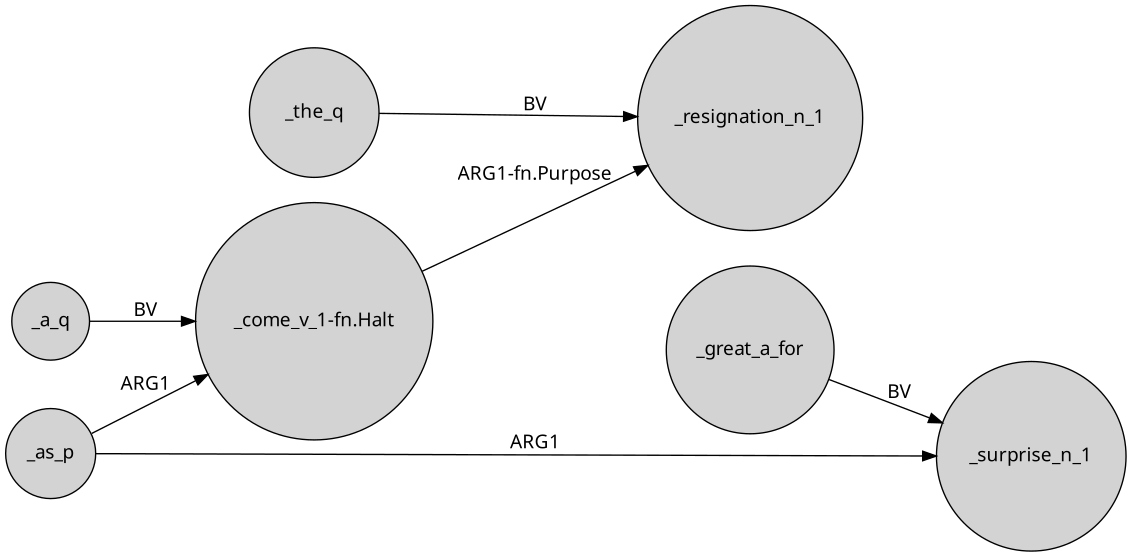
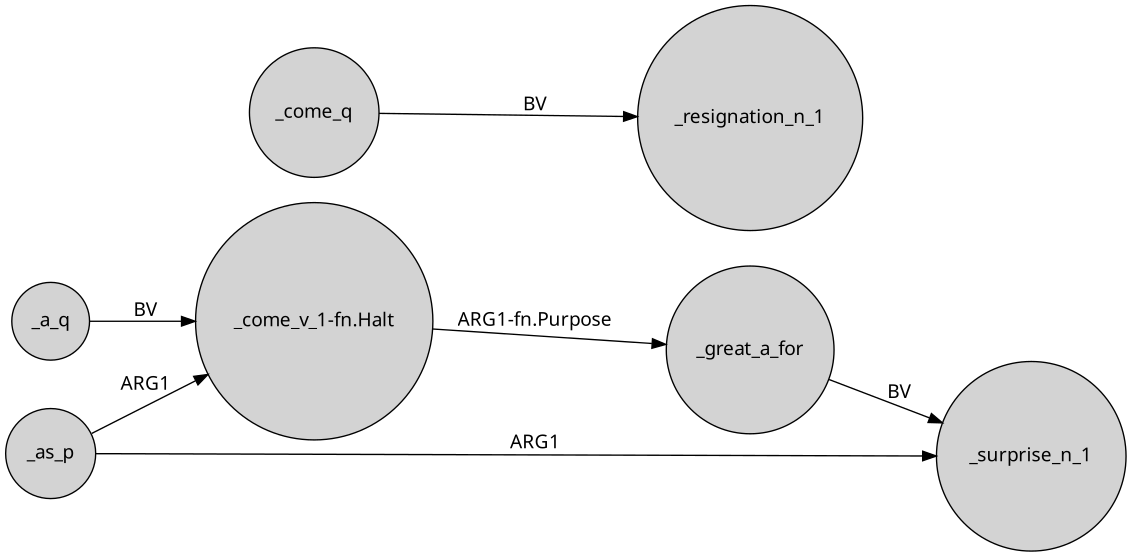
node "_the_q": label "_the_q" -> "_come_q"
edge "_come_v_1-fn.Halt" -> "_resignation_n_1": now "_come_v_1-fn.Halt" -> "_great_a_for"
